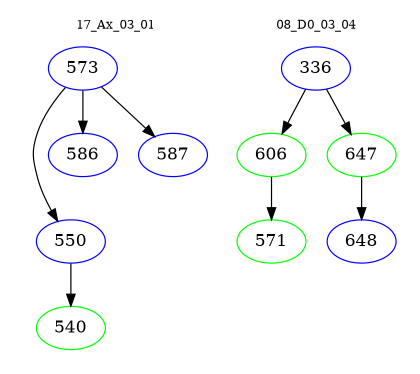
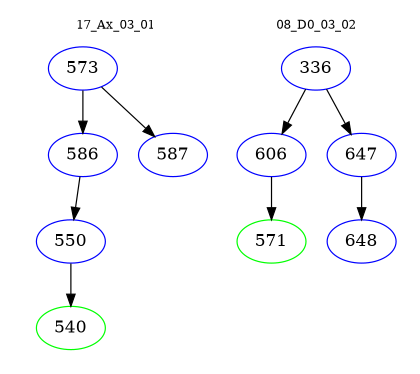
cluster "08_D0_03_04": label "08_D0_03_04" -> "08_D0_03_02"
edge "573" -> "550": now "586" -> "550"
node "606": color green -> blue
node "647": color green -> blue
